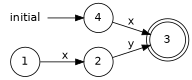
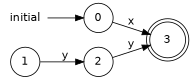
node "4": label "4" -> "0"
edge "1" -> "2": label "x" -> "y"
